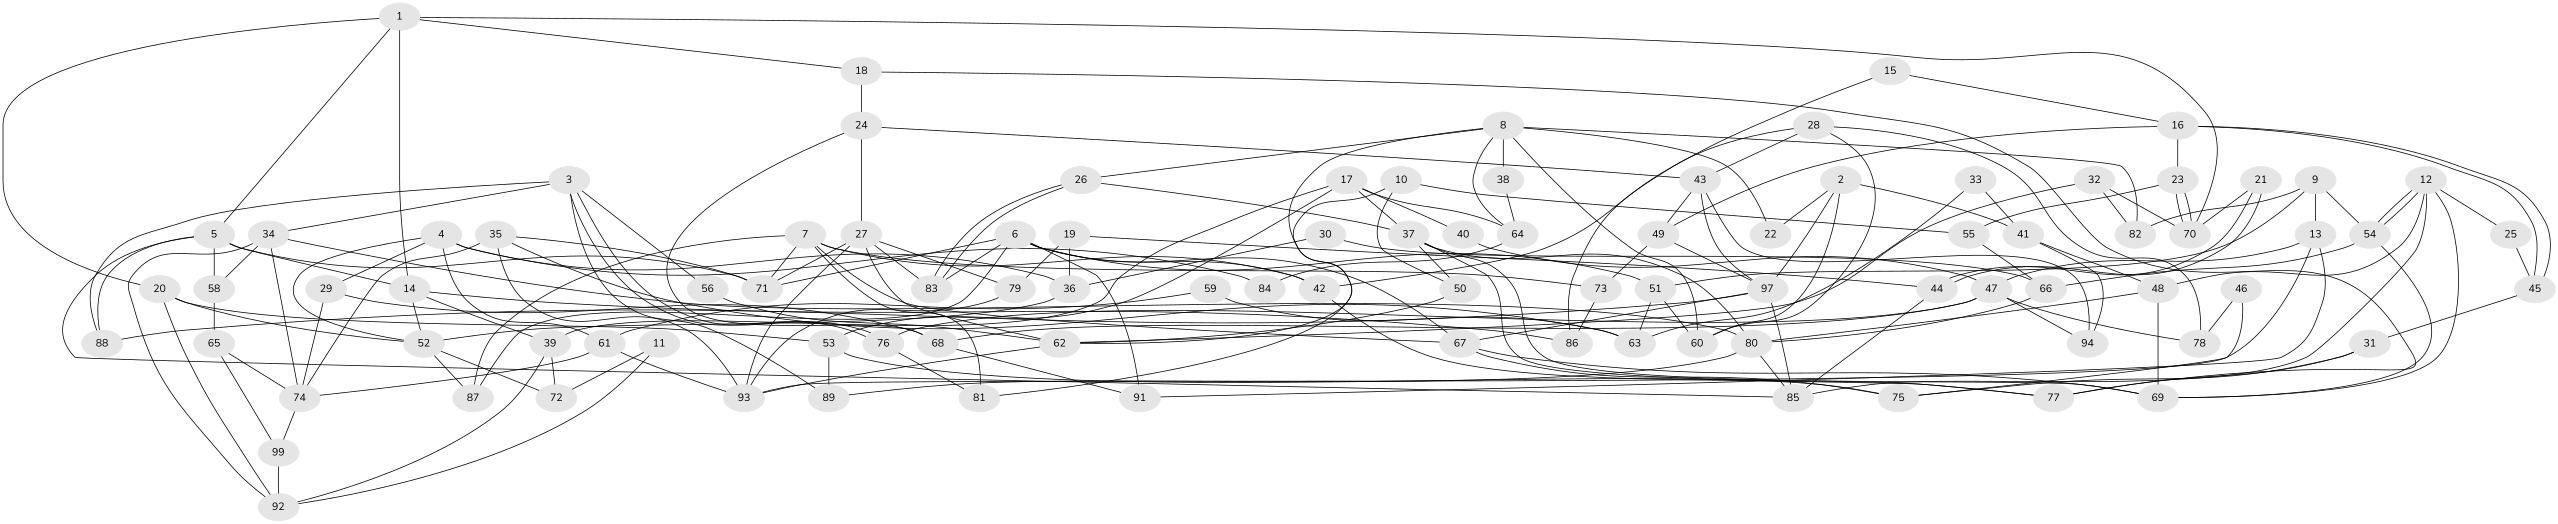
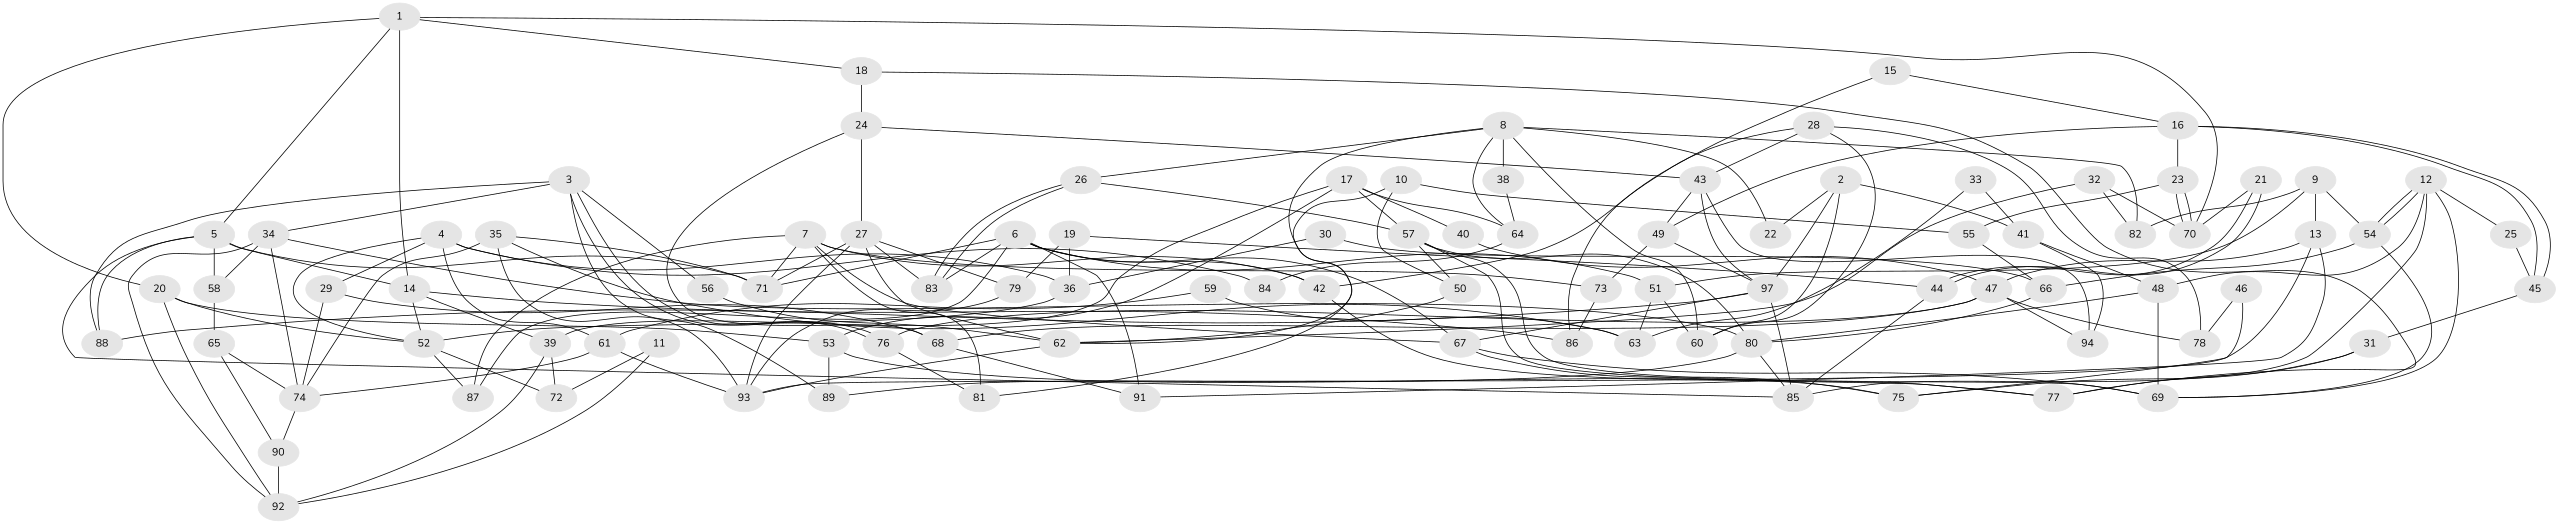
node "37": label "37" -> "57"
node "99": label "99" -> "90"
